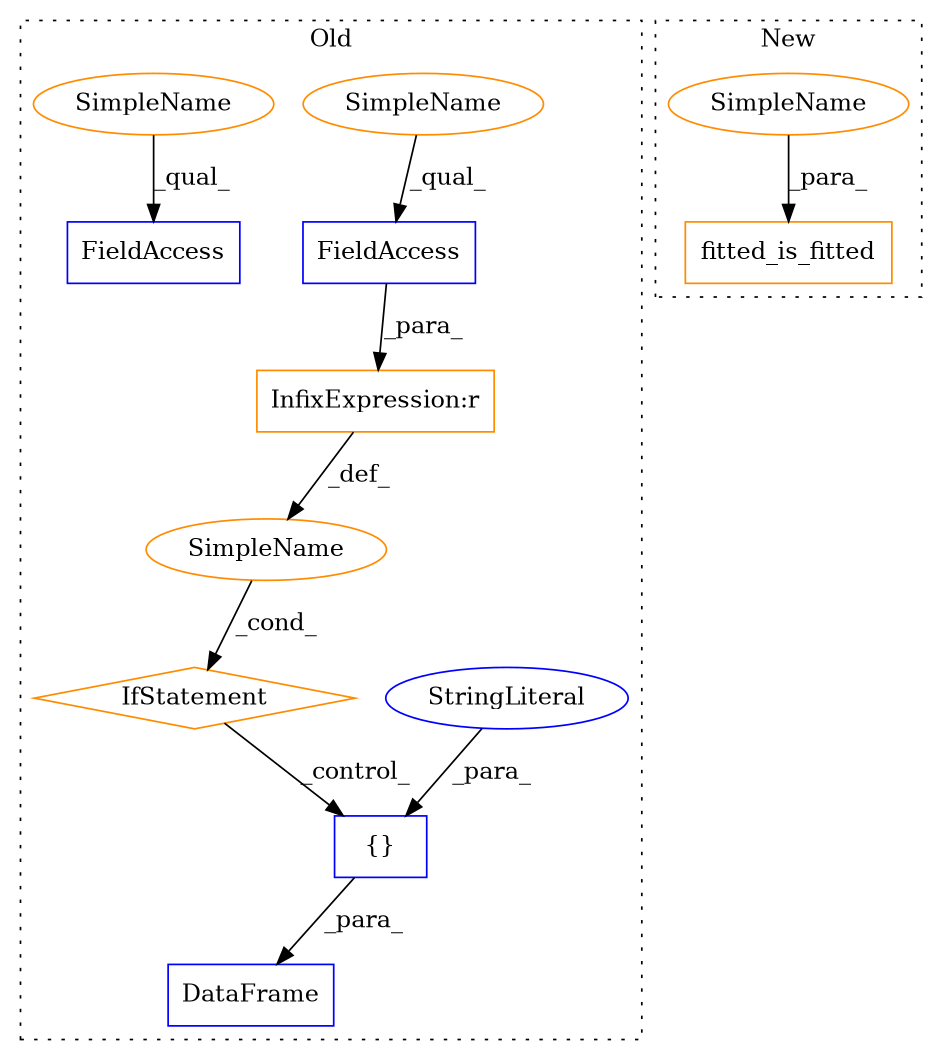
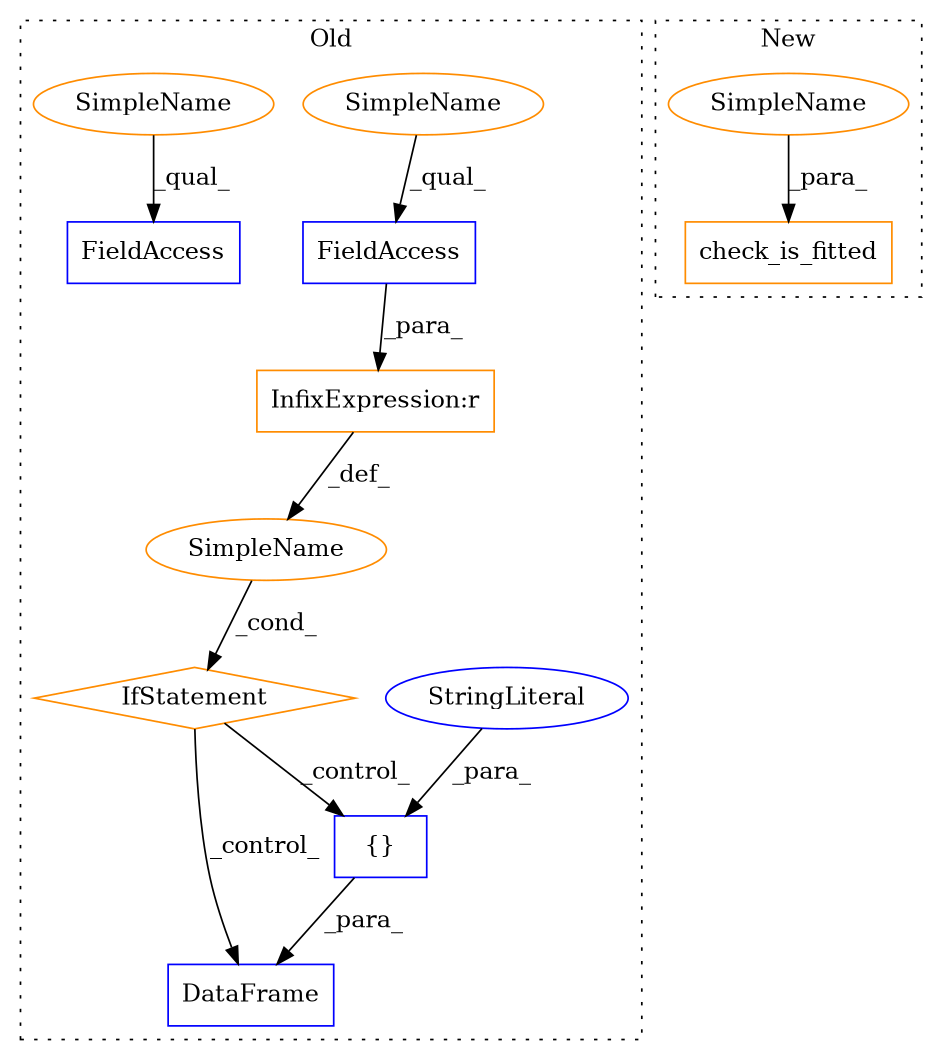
node "fitted_is_fitted": label "fitted_is_fitted" -> "check_is_fitted"
edge "IfStatement" -> "DataFrame": added, label "_control_"
